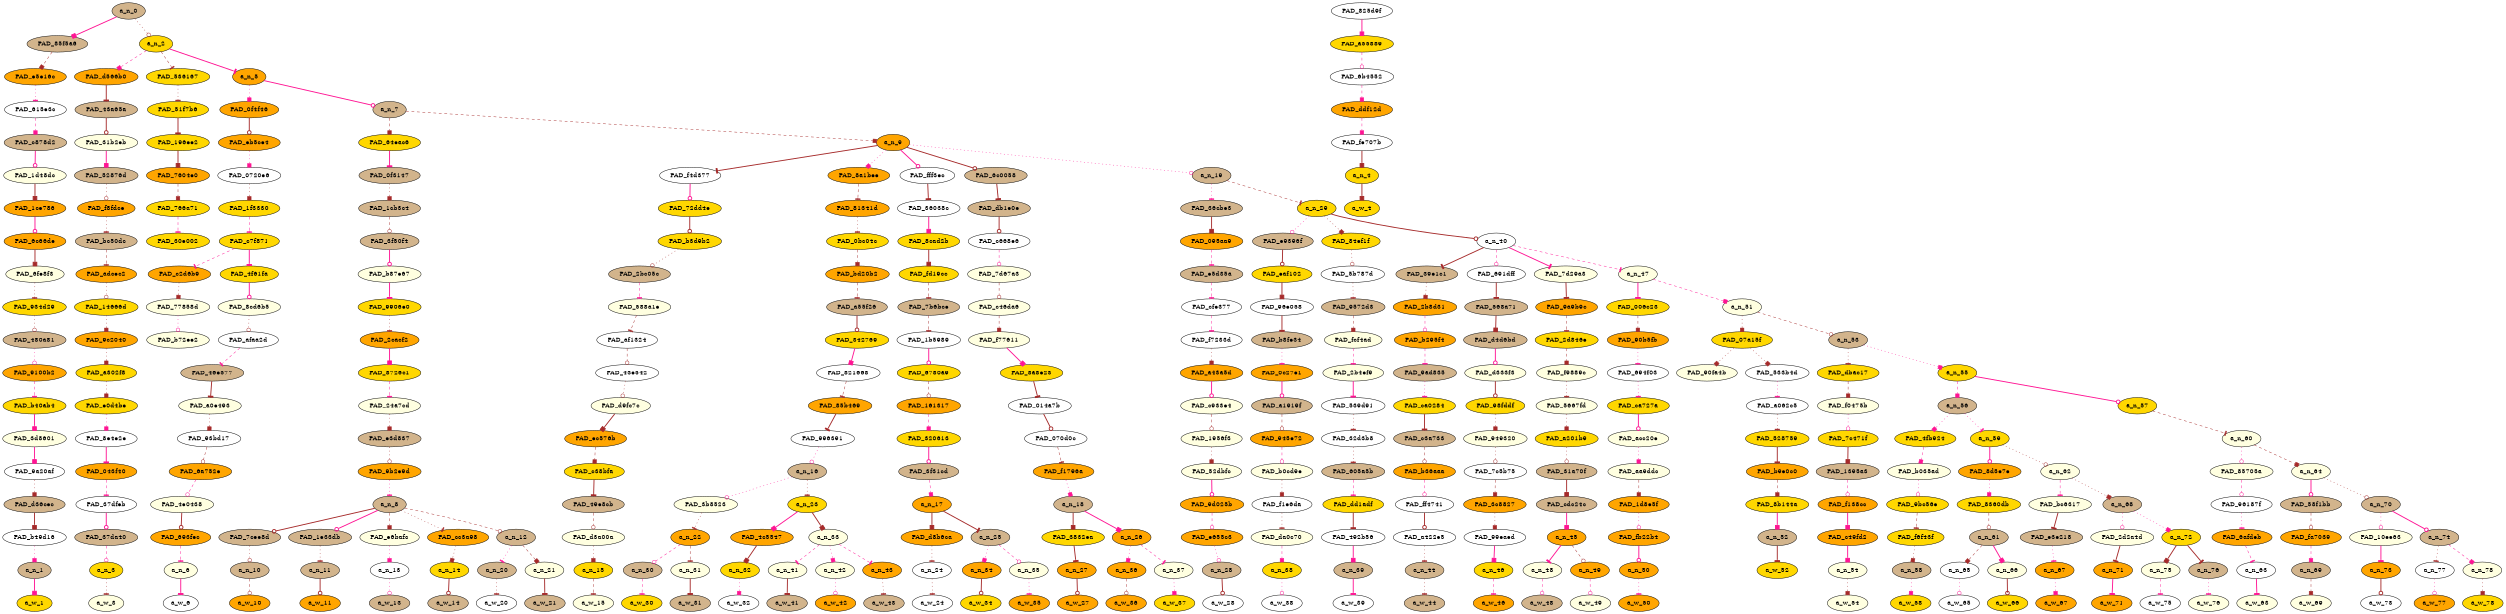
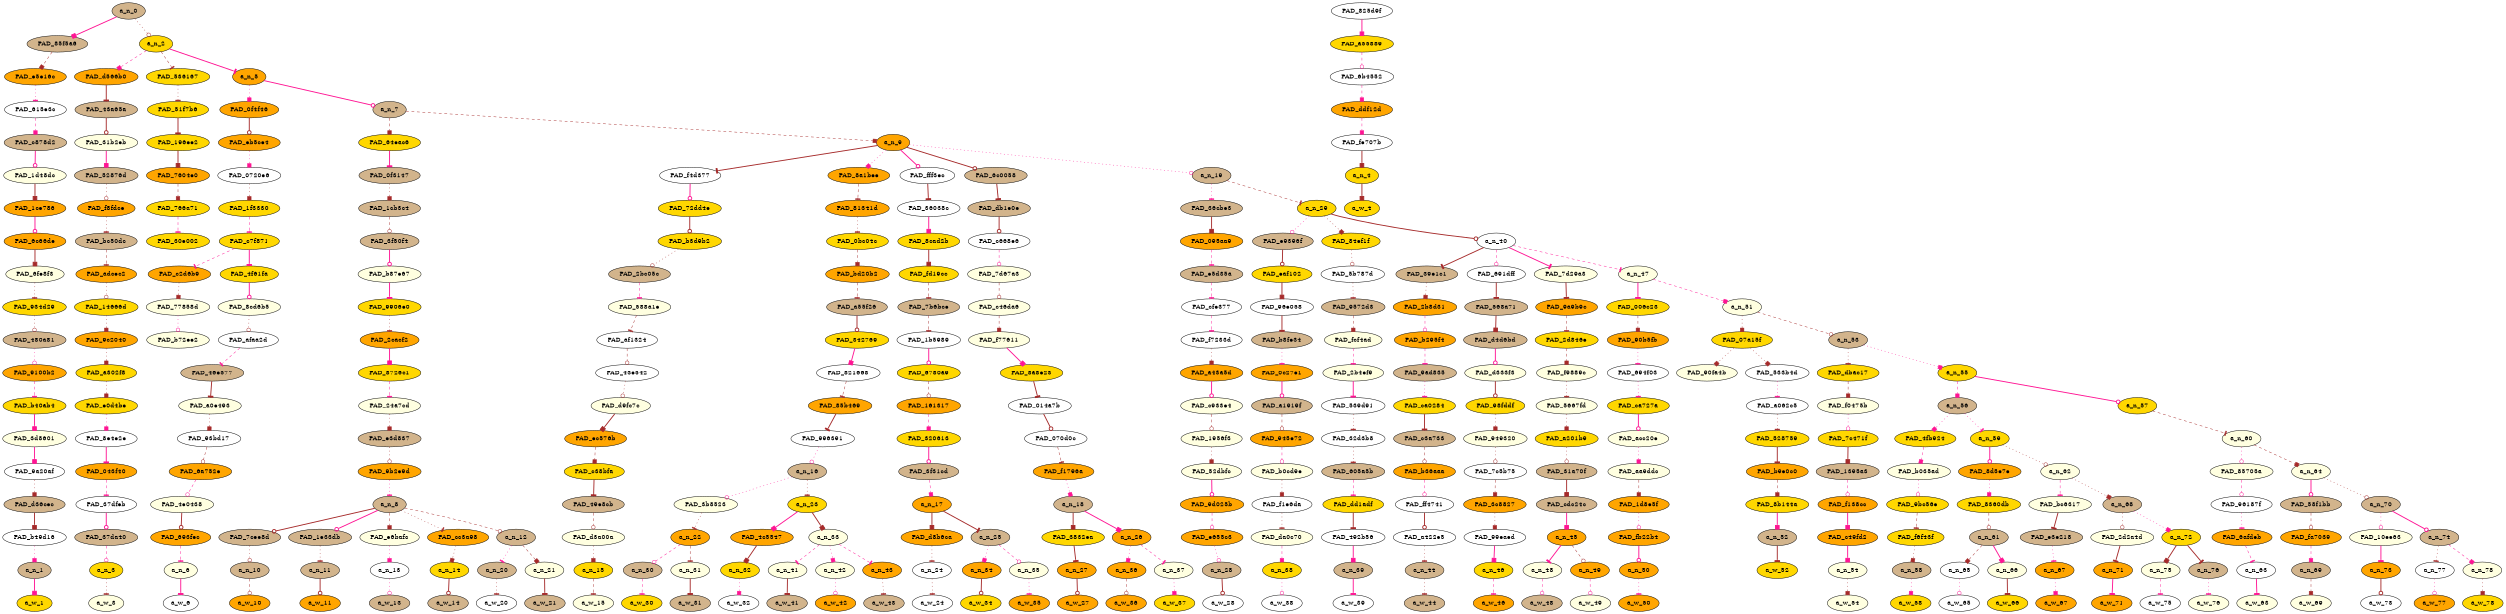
edge "a_n_68" -> "PAD_2d2a4d": color deeppink -> brown
edge "a_n_66" -> "a_w_66": arrowhead odot -> tee
